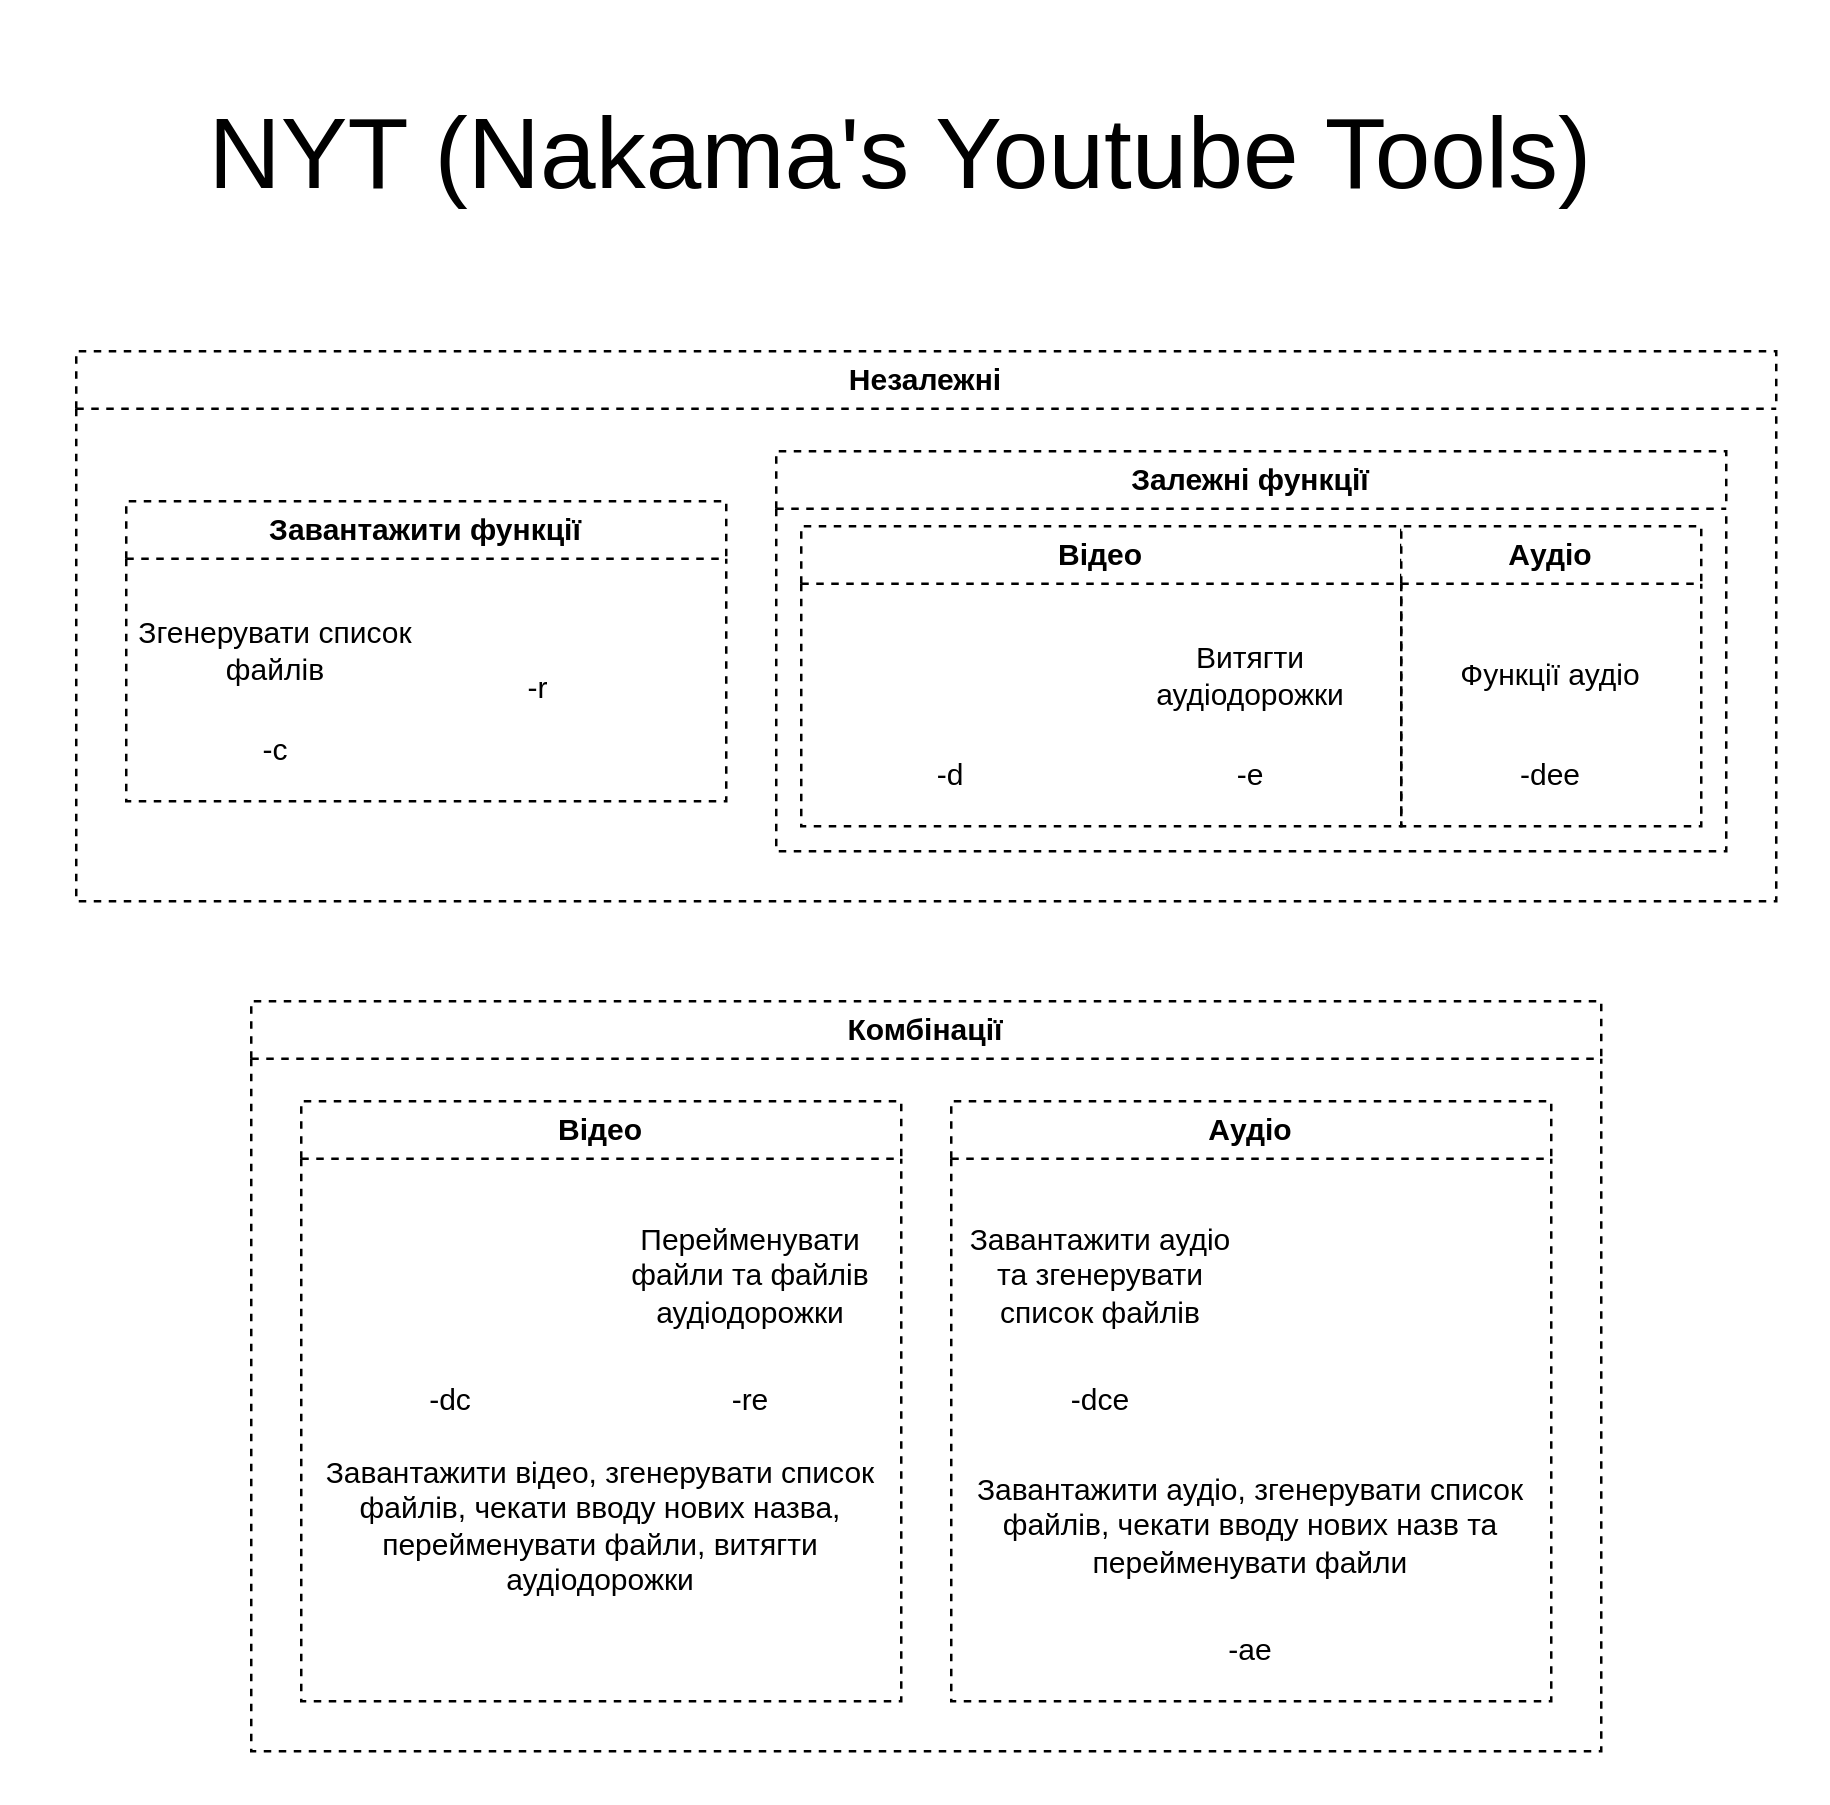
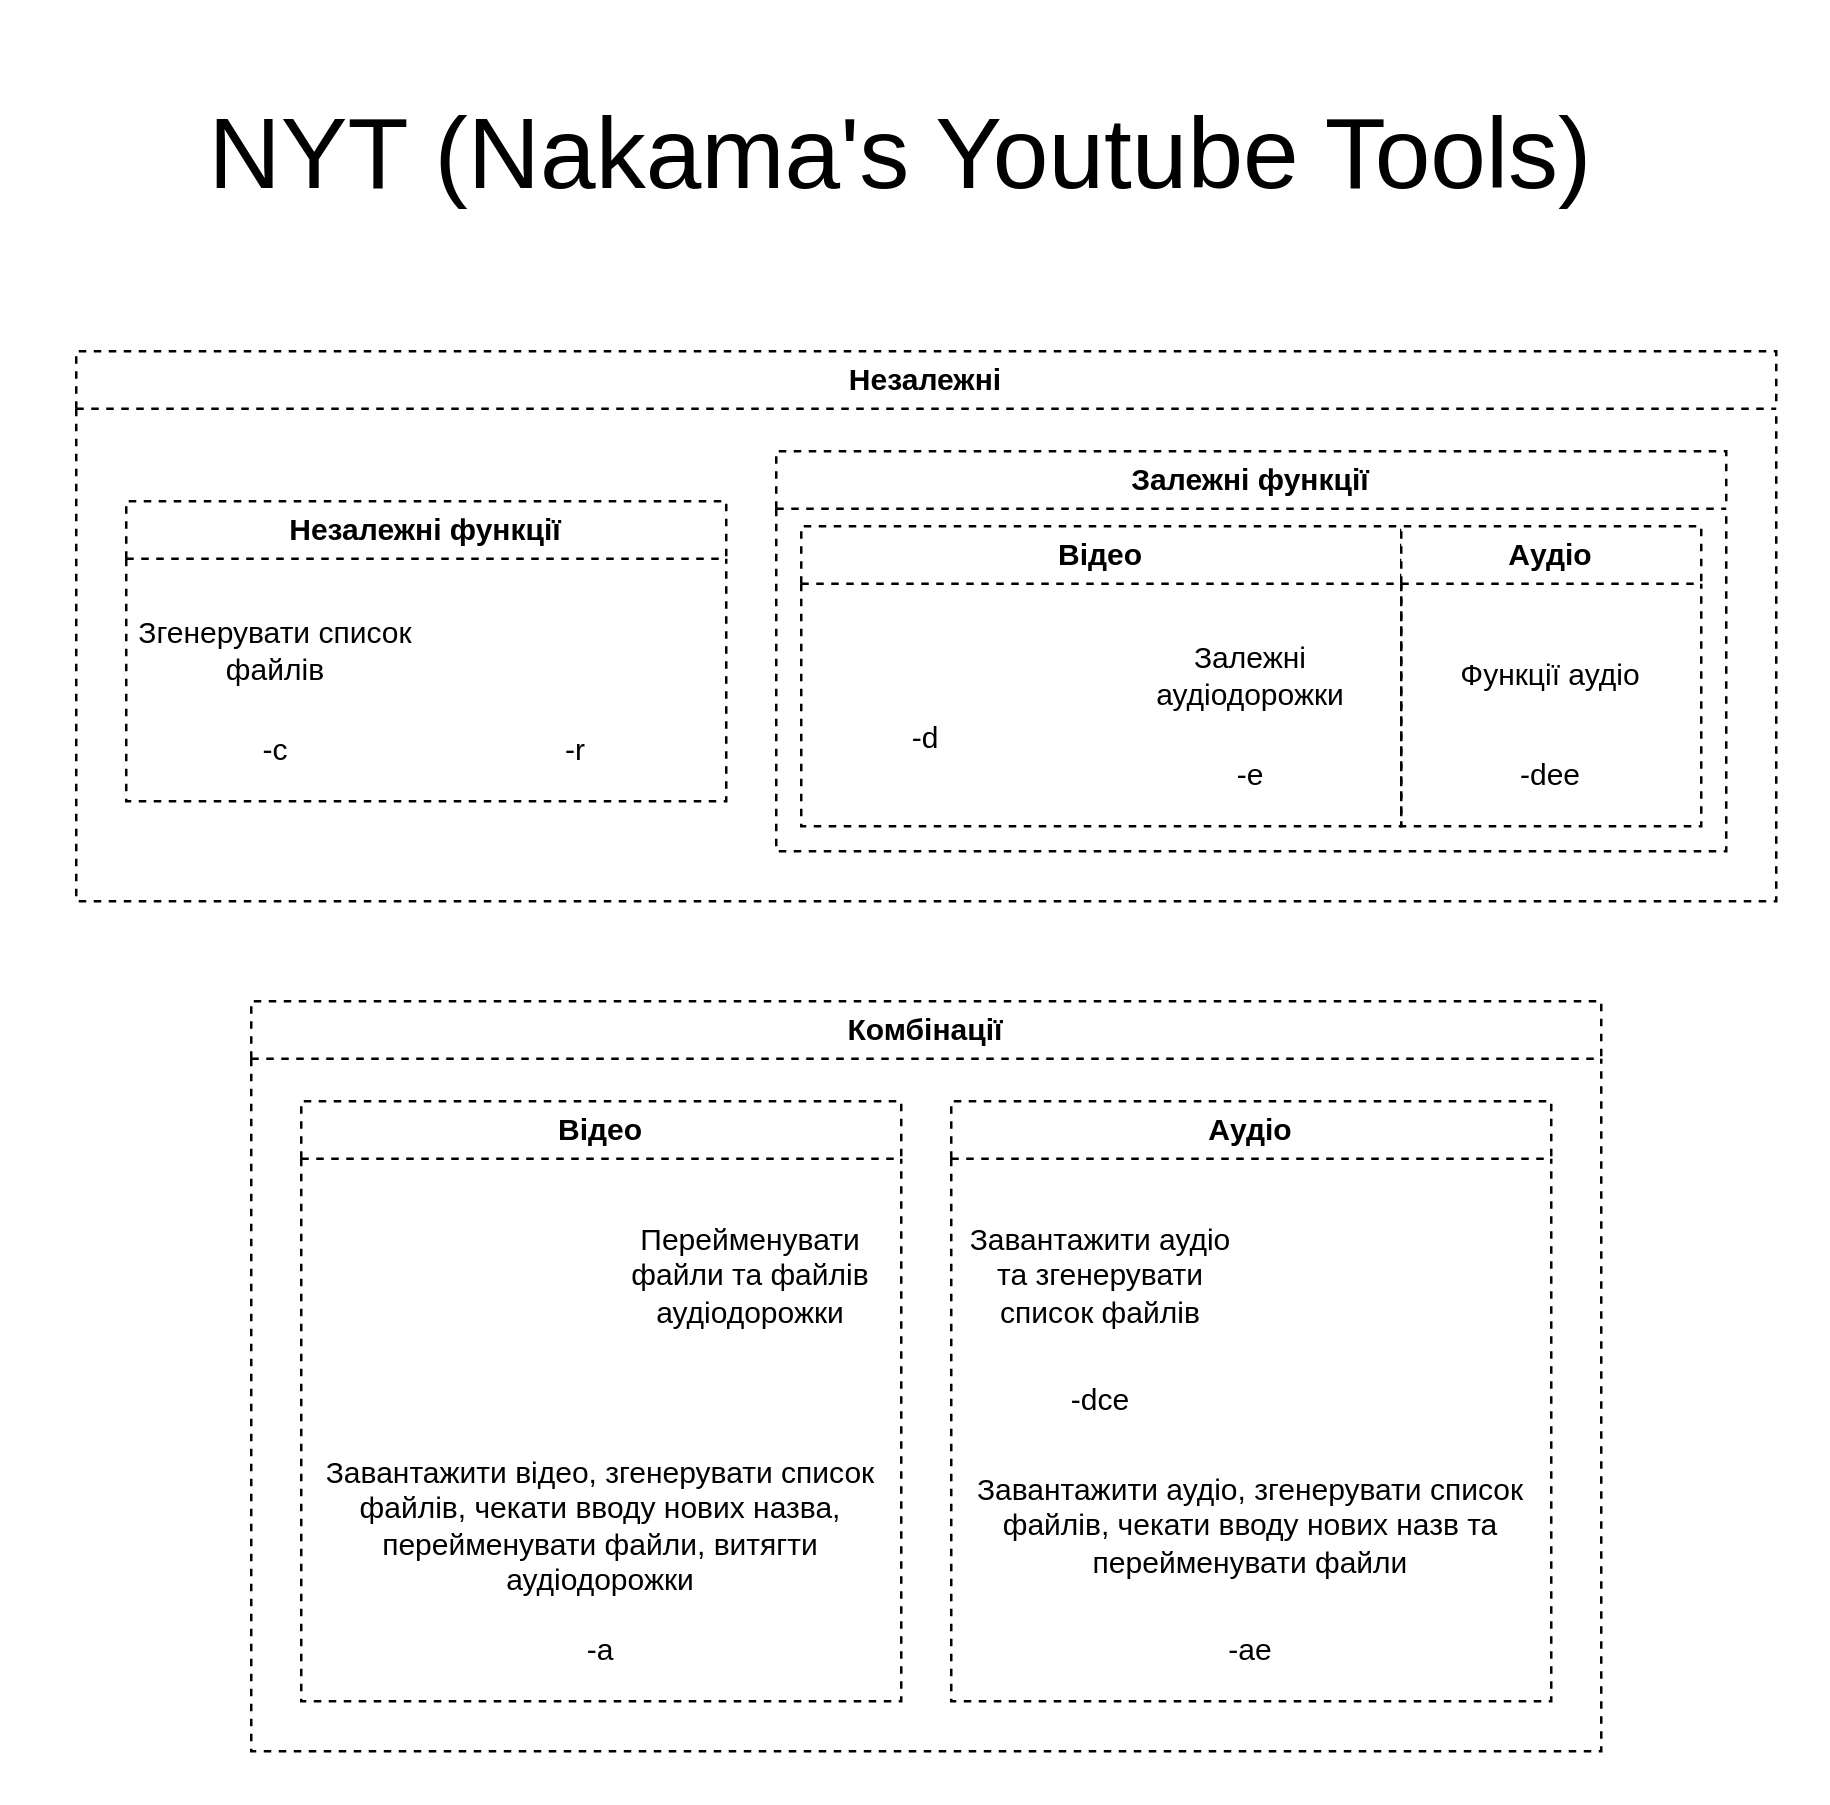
node "Завантажити функції": label "Завантажити функції" -> "Незалежні функції"
node "Витягти аудіодорожки": label "Витягти аудіодорожки" -> "Залежні аудіодорожки"
node "-r": moved (539, 689) -> (576, 751)
node "-d": moved (951, 776) -> (926, 739)
node "-dc": removed
node "-re": removed
node "-a": added
